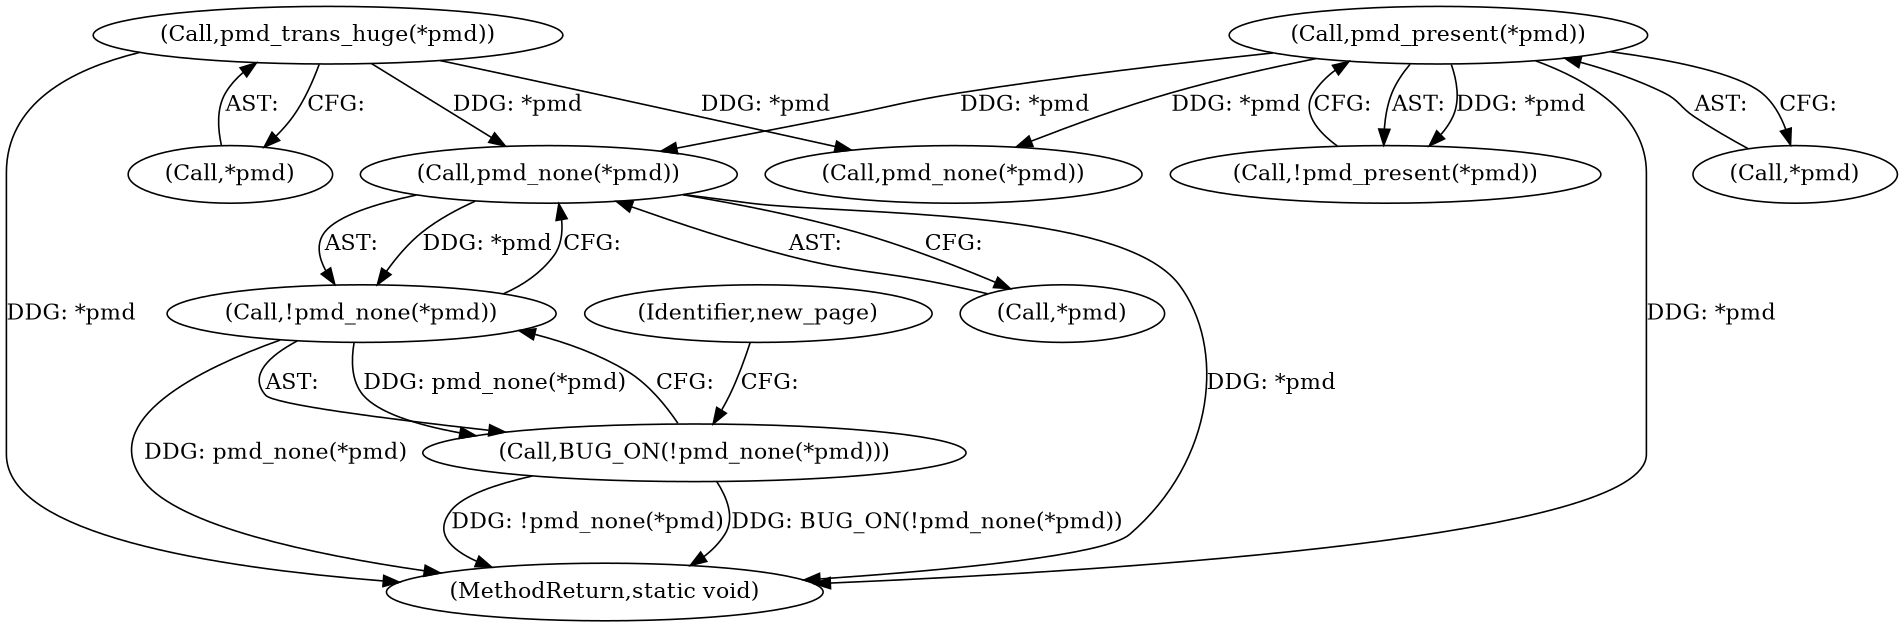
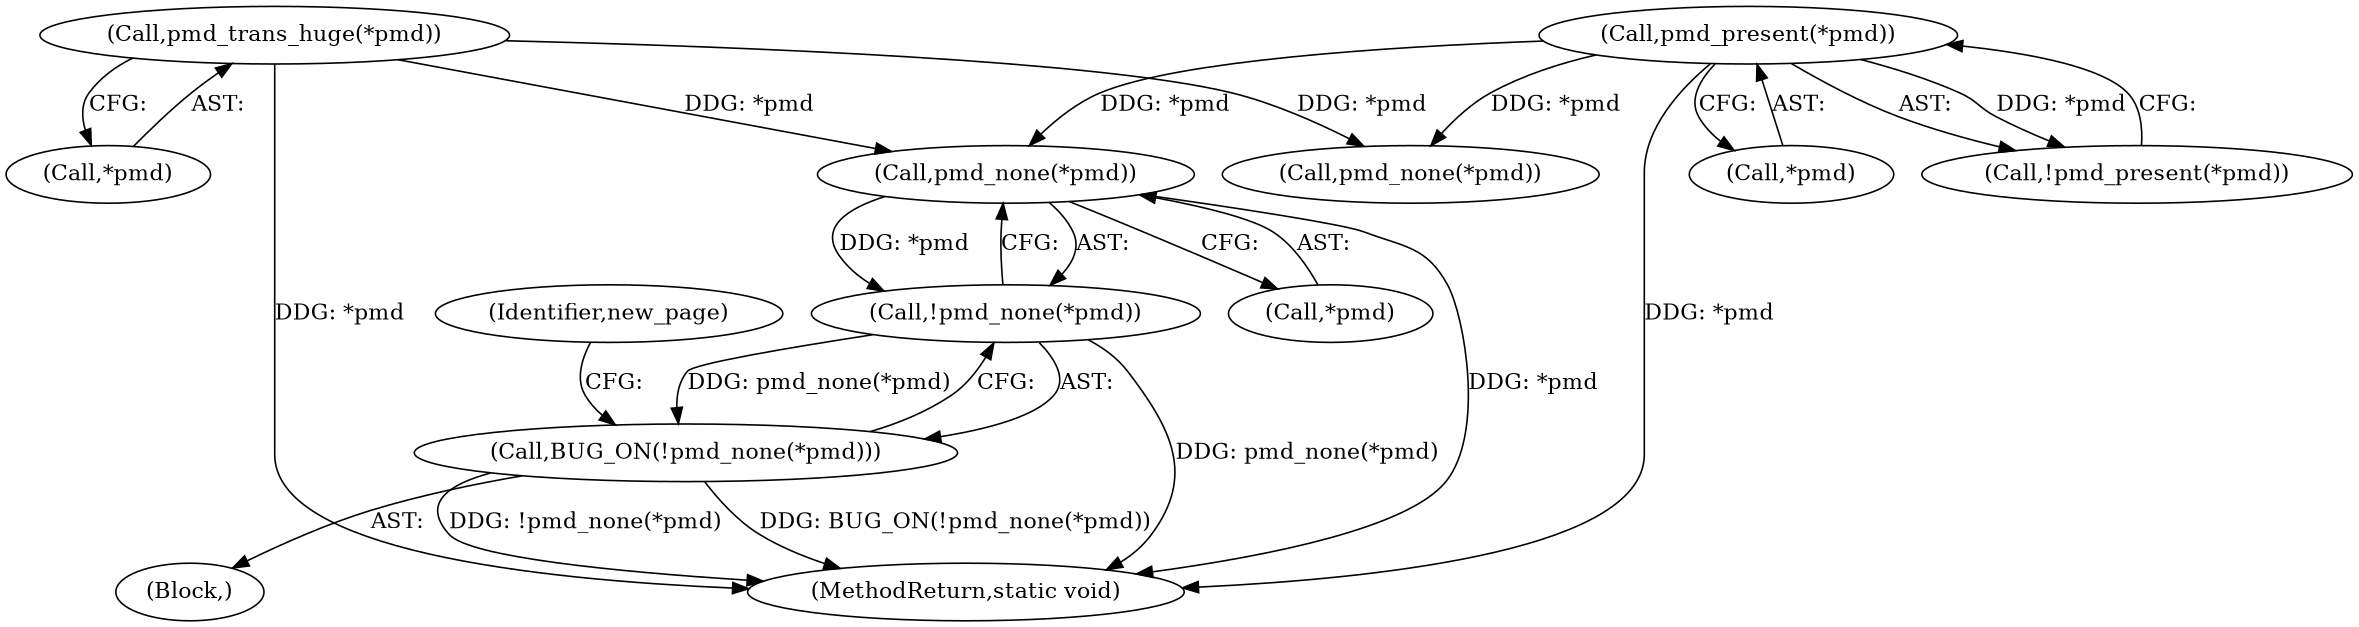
node "(Block,)": added
